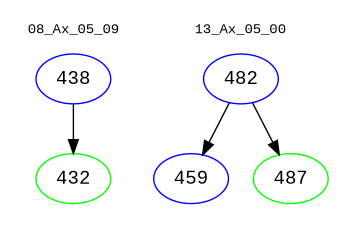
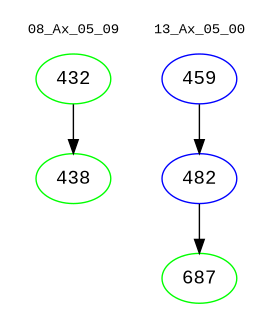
node "438": color blue -> green
edge "438" -> "432": reversed
edge "482" -> "459": reversed
node "487": label "487" -> "687"
